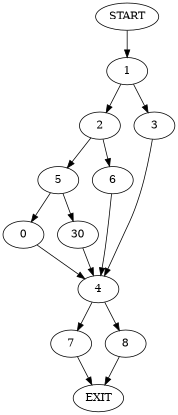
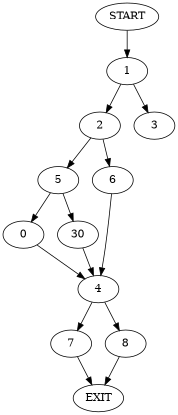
edge "3" -> "4": removed
